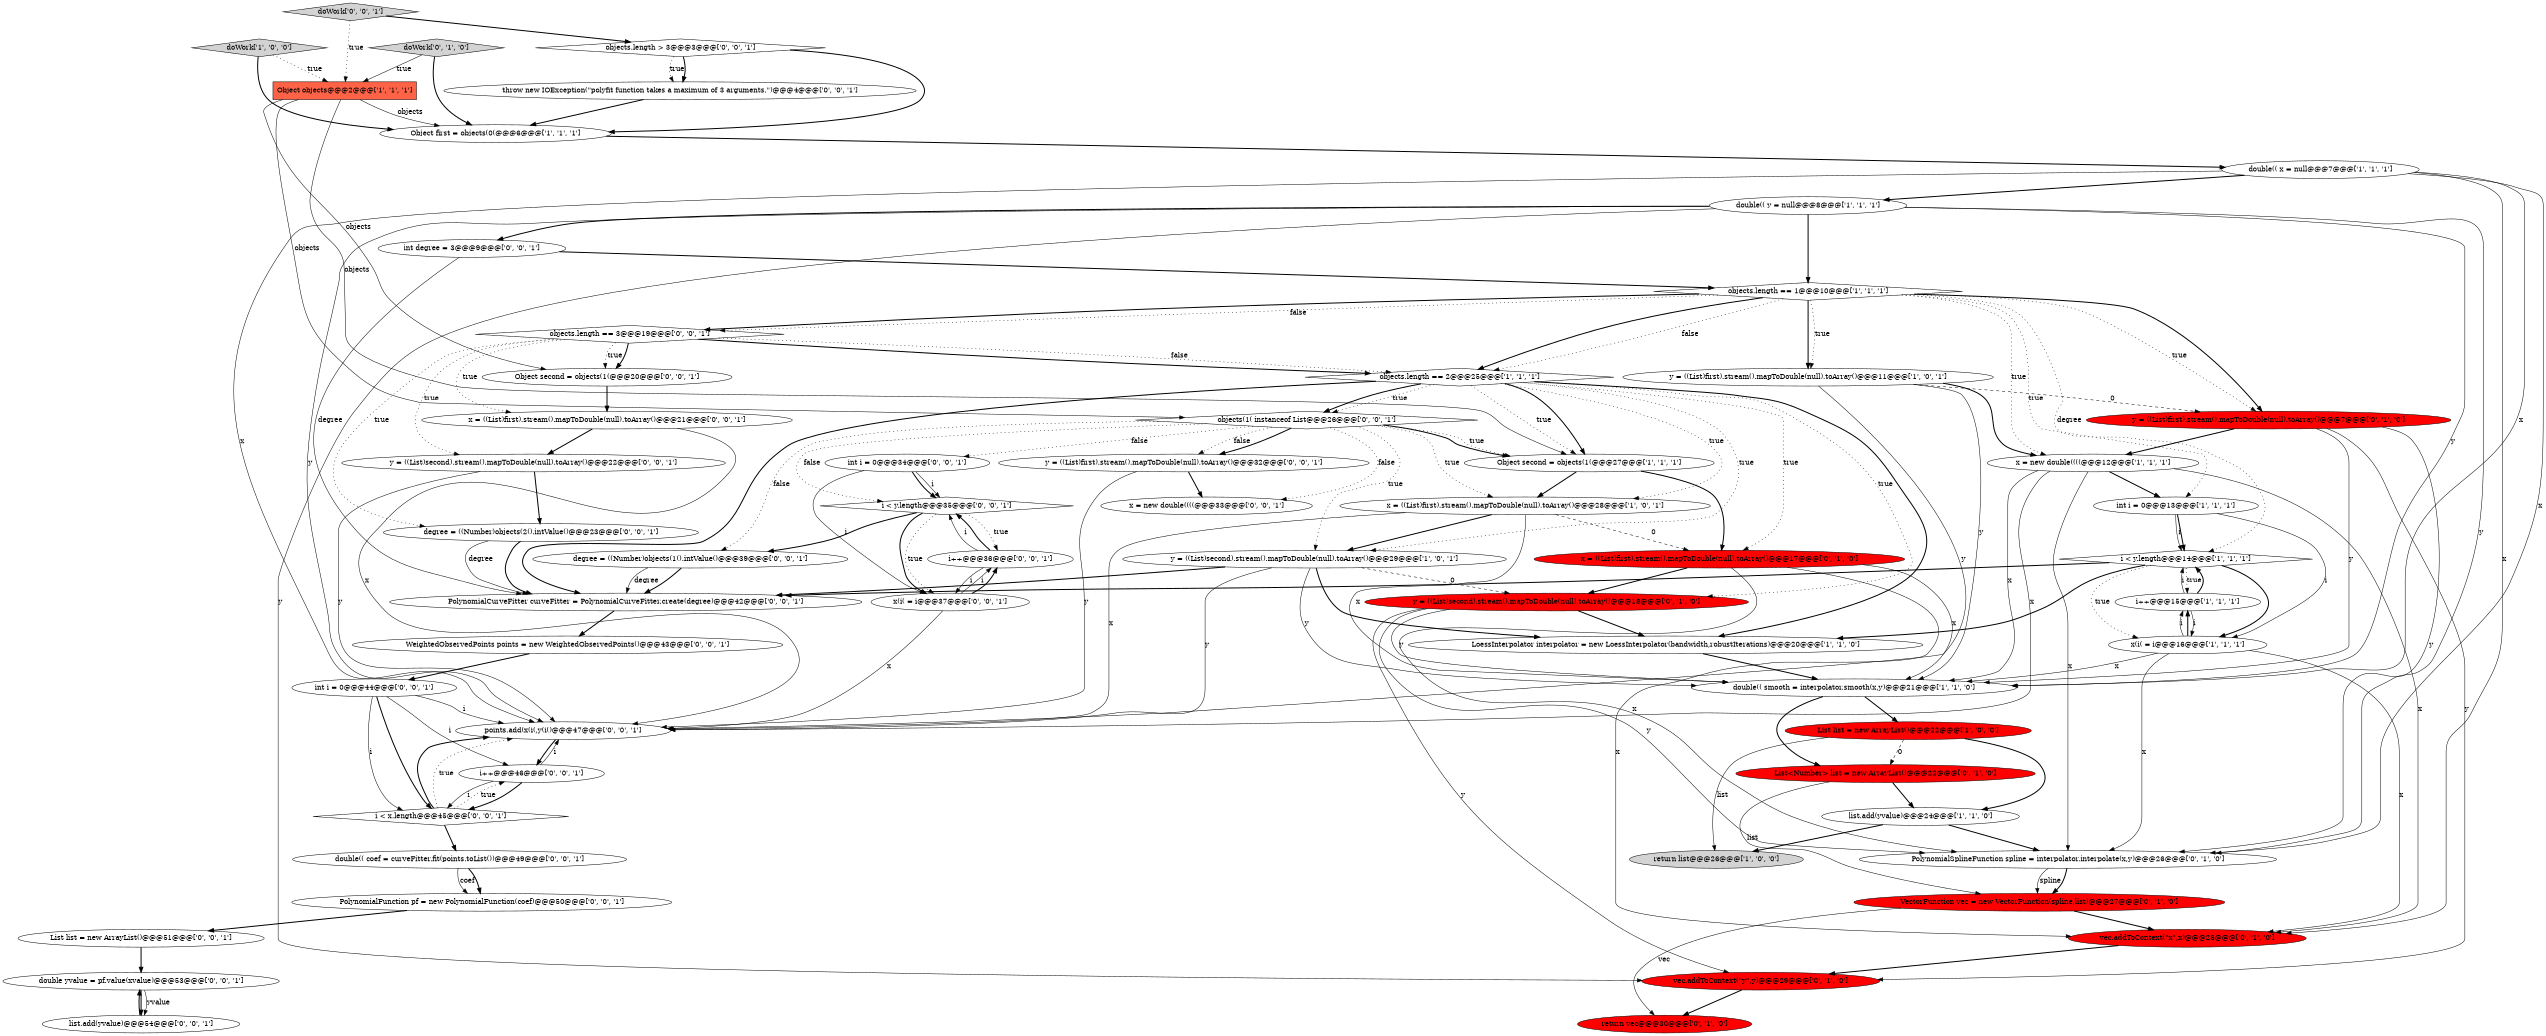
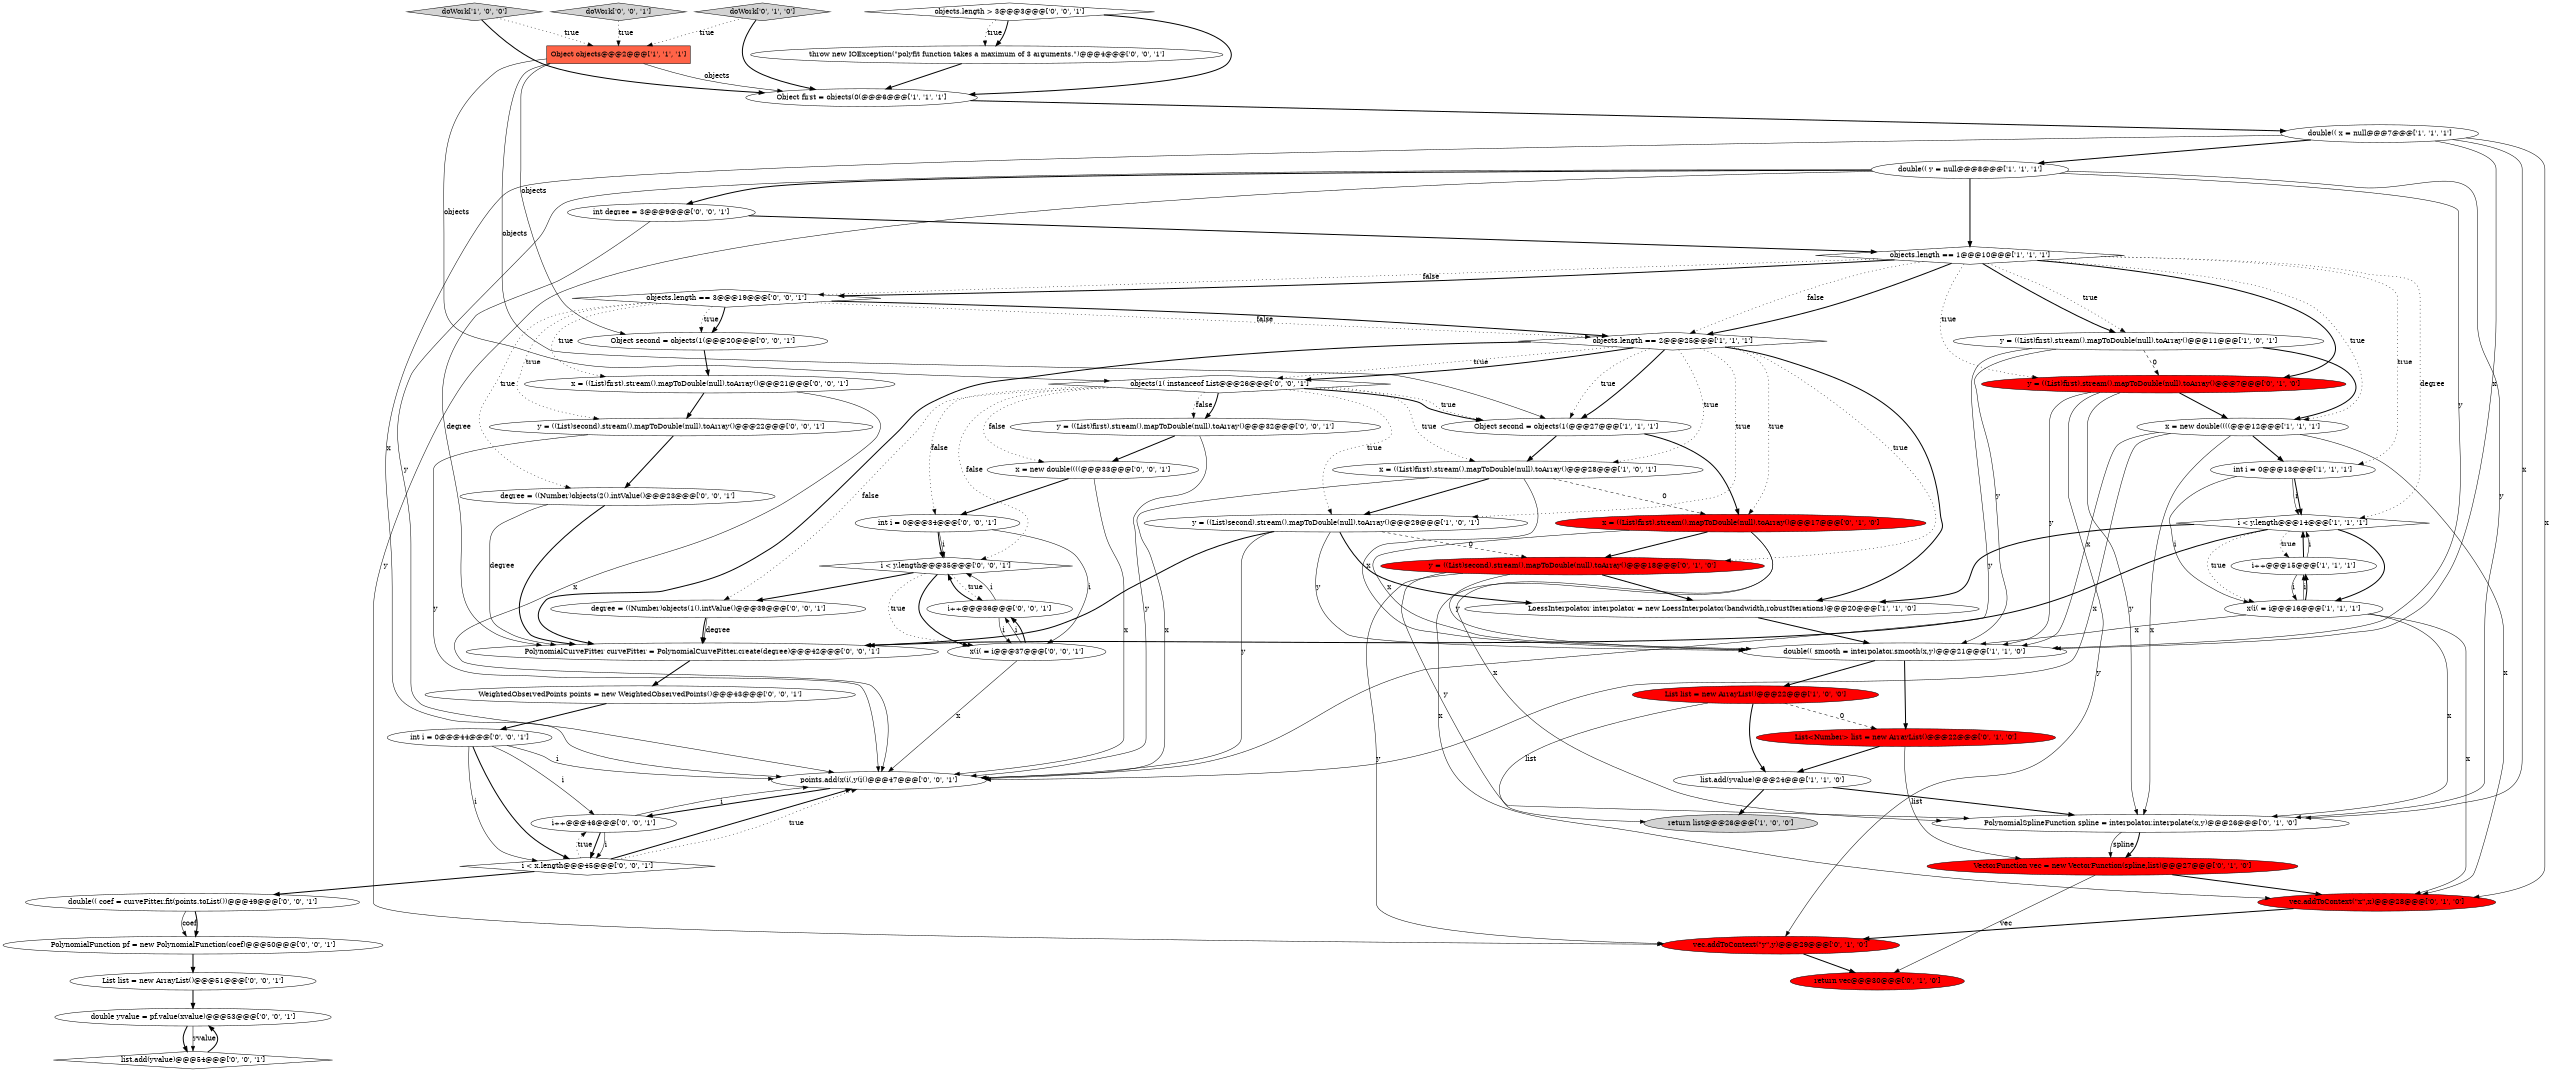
edge "doWork['0', '0', '1']" -> "objects.length > 3@@@3@@@['0', '0', '1']": removed
edge "doWork['0', '1', '0']" -> "Object objects@@@2@@@['1', '1', '1']": style solid -> dotted
edge "x = new double((((@@@33@@@['0', '0', '1']" -> "int i = 0@@@34@@@['0', '0', '1']": added
edge "x = new double((((@@@33@@@['0', '0', '1']" -> "points.add(x(i(,y(i()@@@47@@@['0', '0', '1']": added, label "x"
node "list.add(yvalue)@@@54@@@['0', '0', '1']": shape ellipse -> diamond
